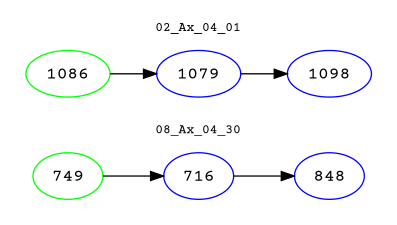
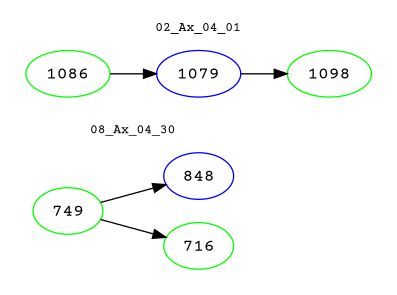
node "1098": color blue -> green
node "716": color blue -> green
edge "716" -> "848": now "749" -> "848"
